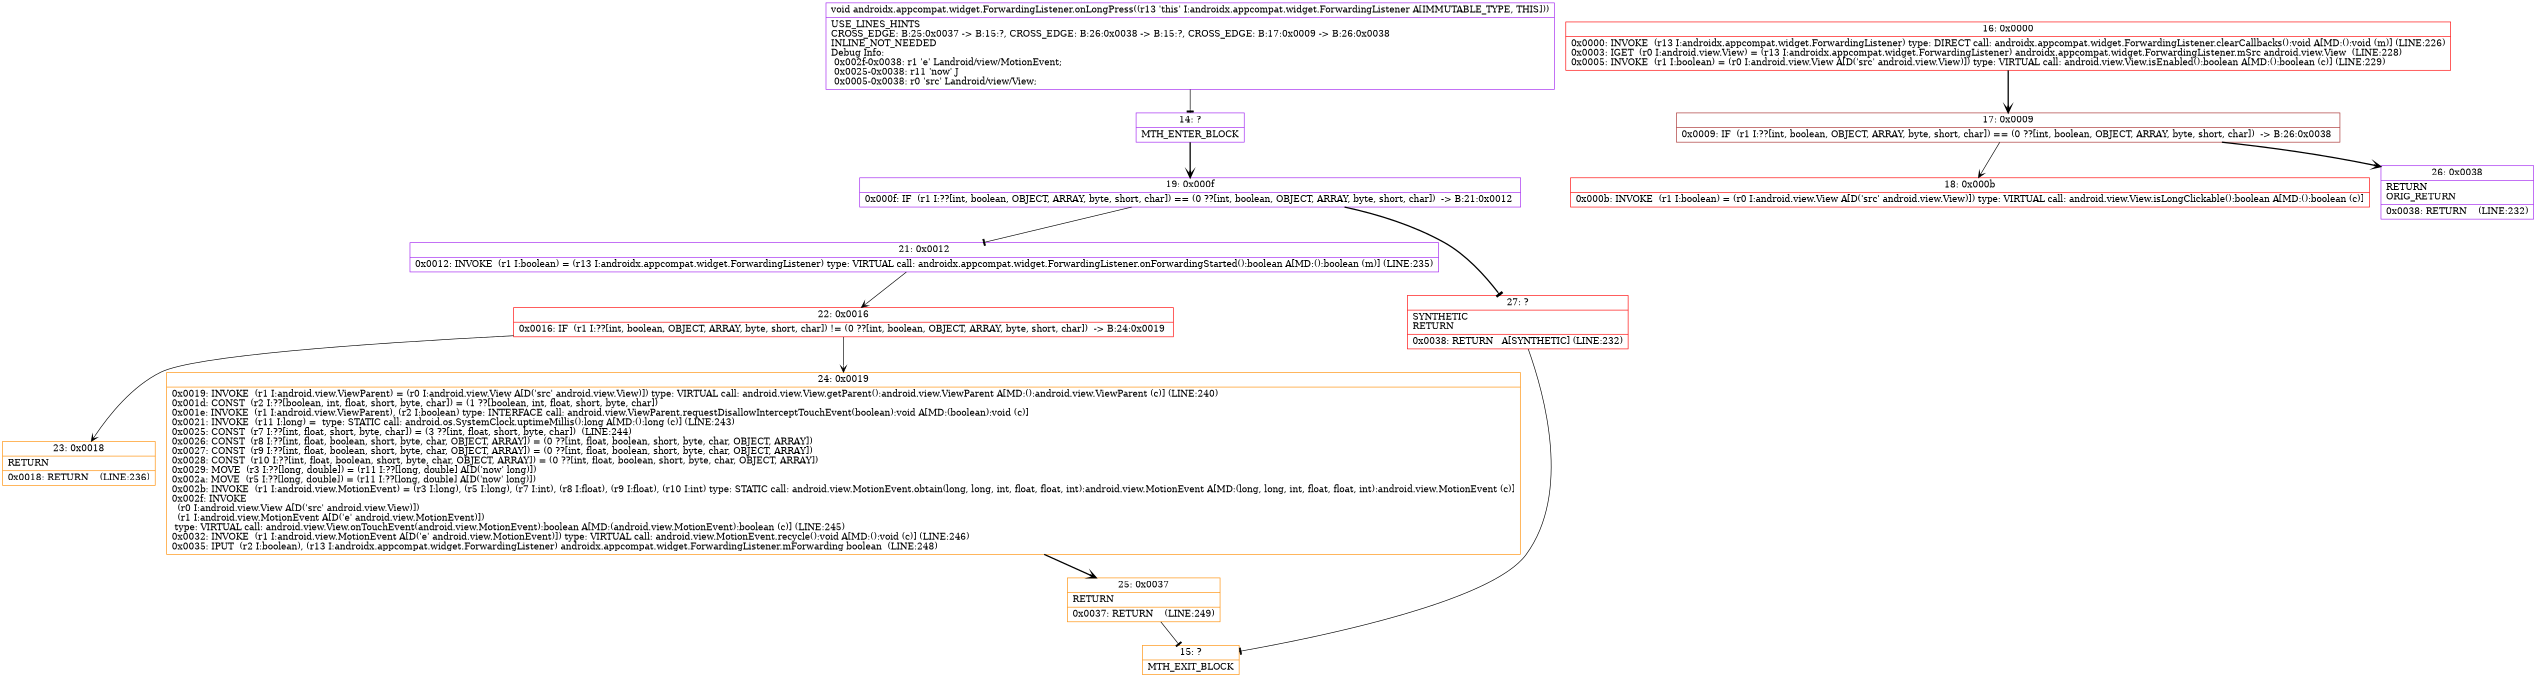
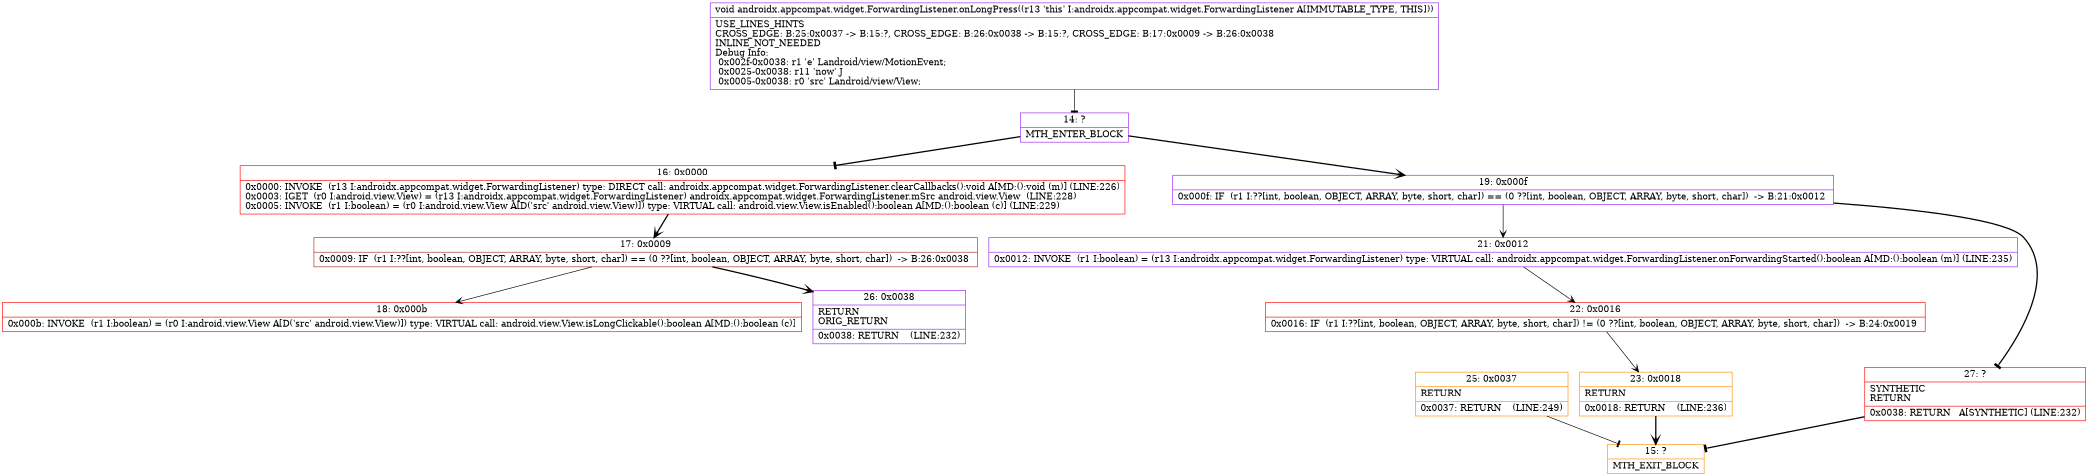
edge "14: ?" -> "16: 0x0000": added
edge "19: 0x000f" -> "21: 0x0012": arrowhead tee -> vee
edge "23: 0x0018" -> "15: ?": added
node "24: 0x0019": removed
edge "27: ?" -> "15: ?": style solid -> bold
